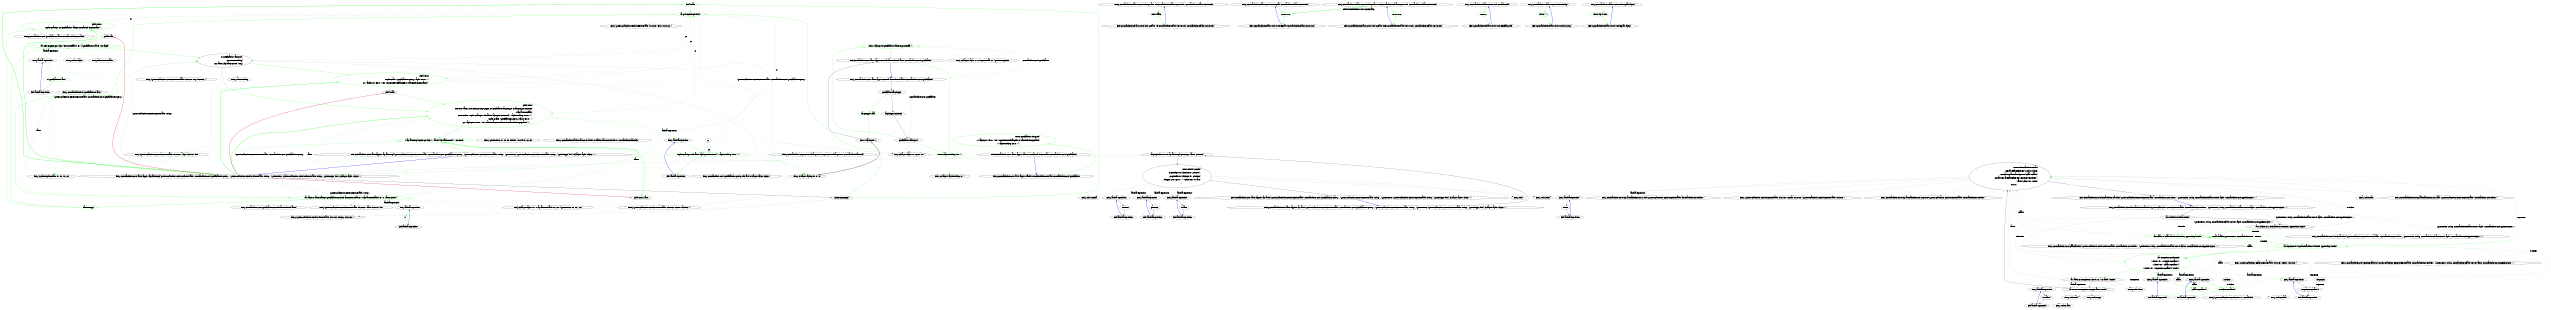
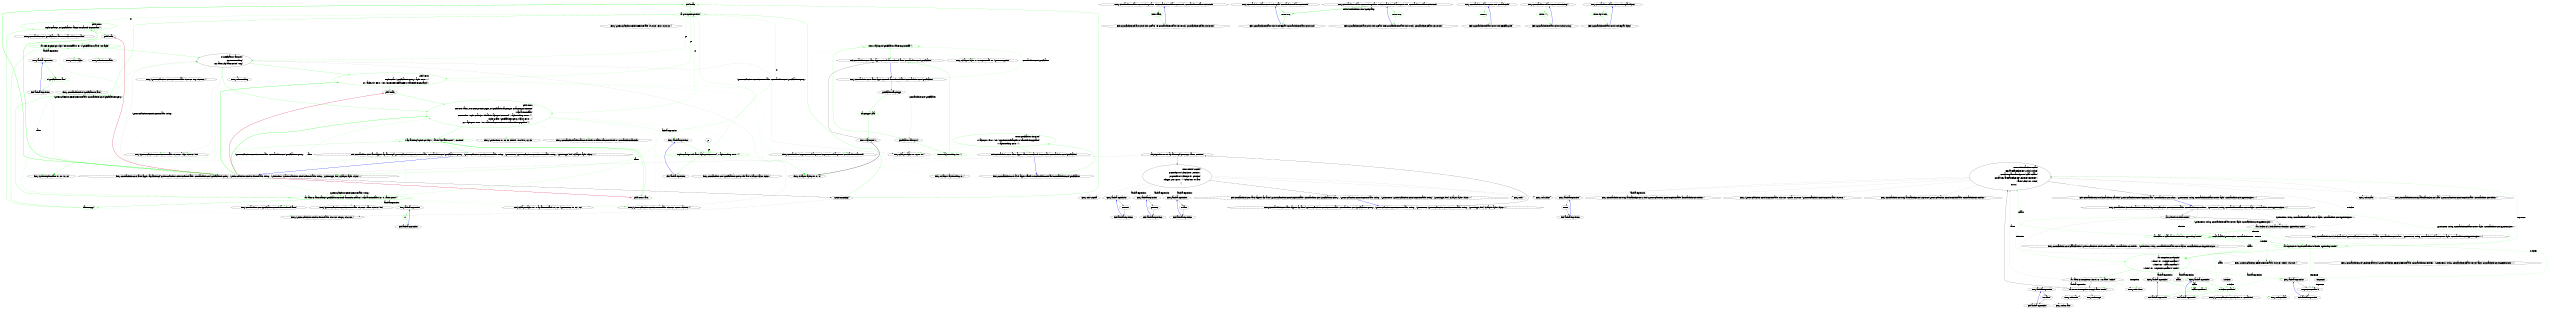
node "TargetType.Sequence": removed
